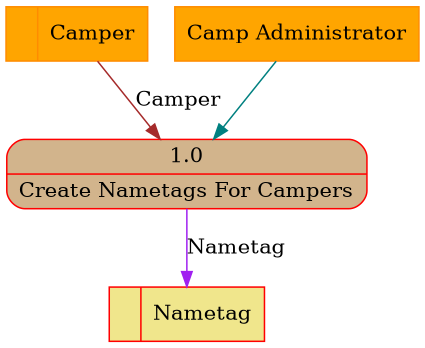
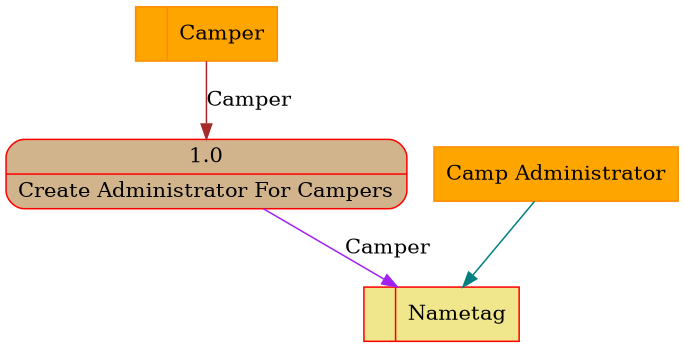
edge "Camp Administrator" -> "1.0": now "Camp Administrator" -> "Nametag"
node "1.0": text "Create Nametags For Campers" -> "Create Administrator For Campers"
edge "1.0" -> "Nametag": label "Nametag" -> "Camper"
